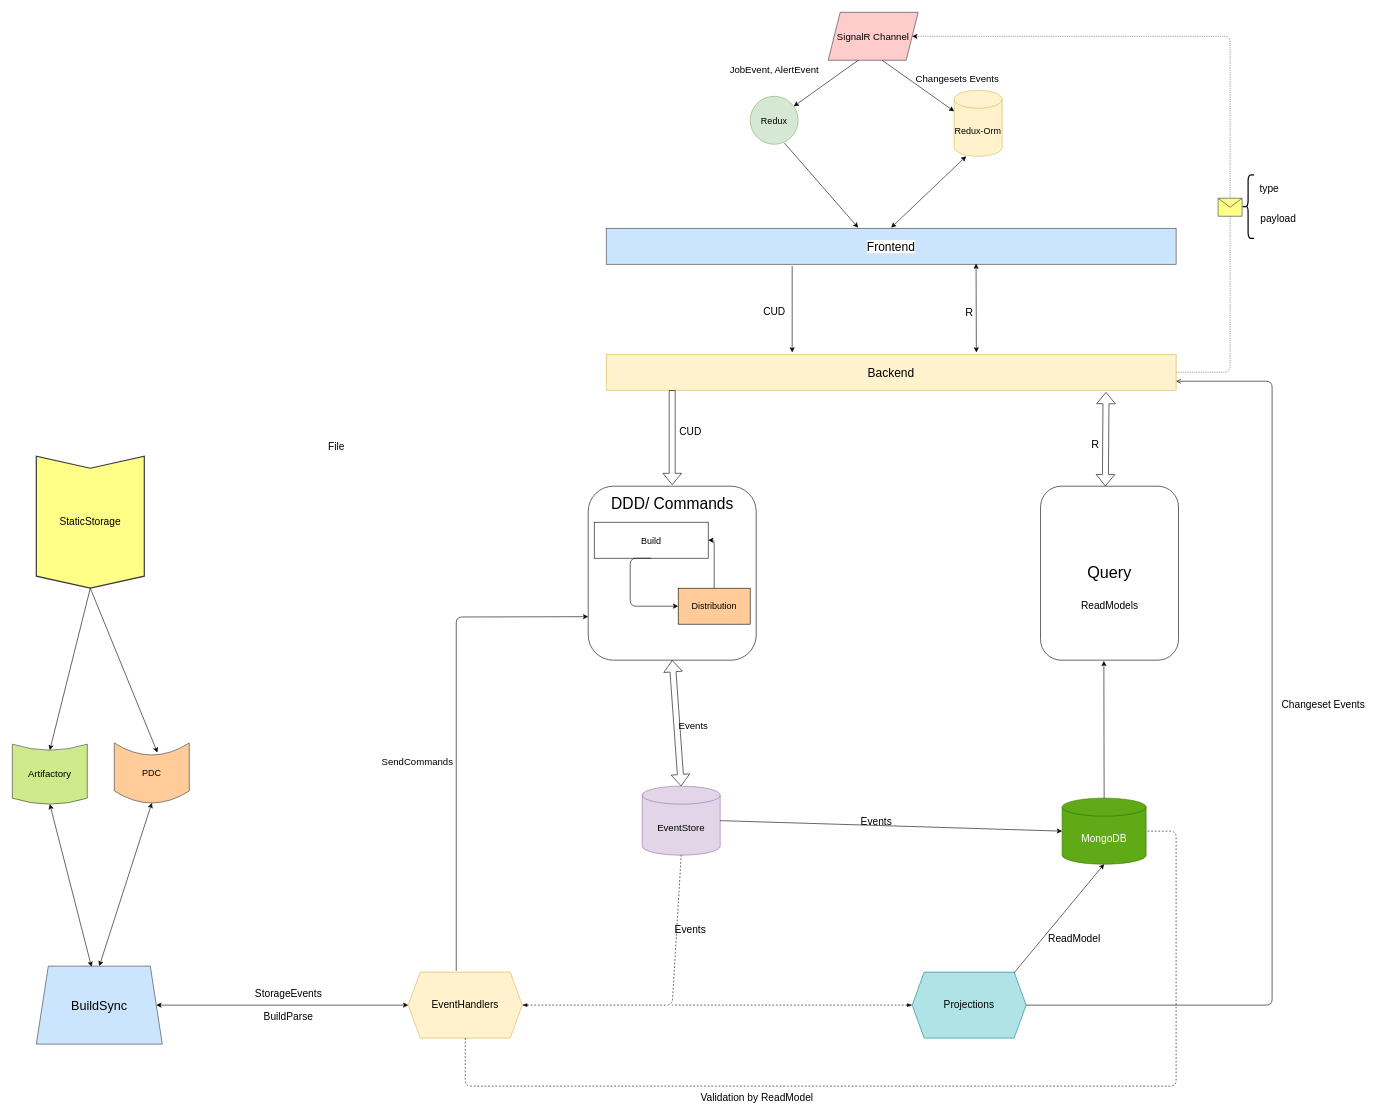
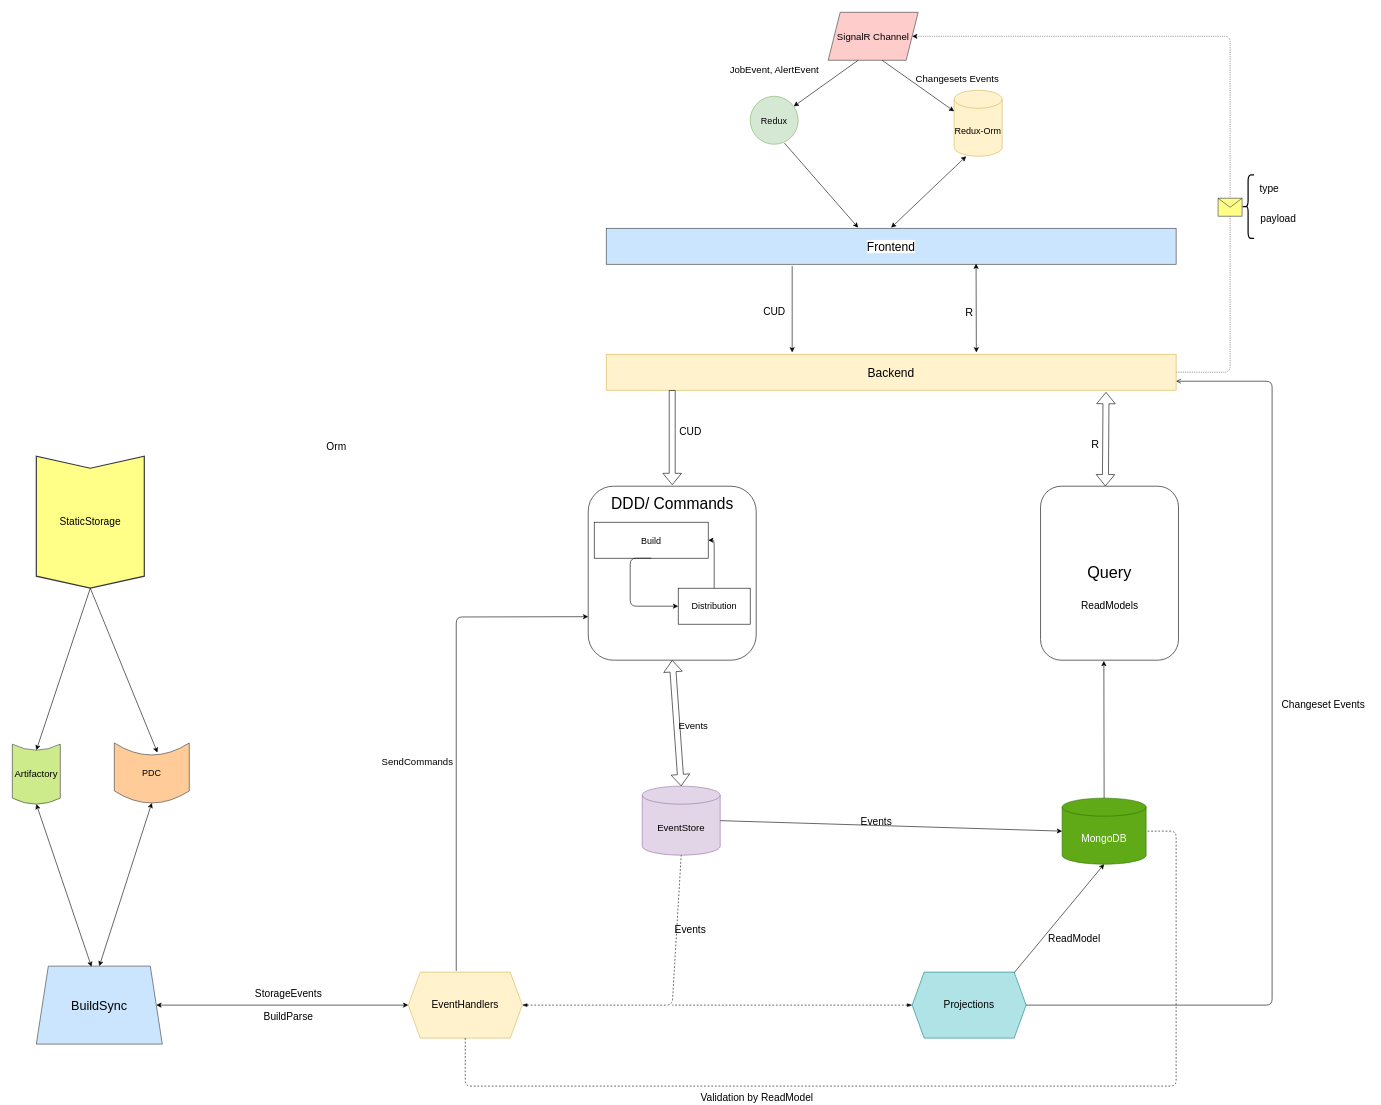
node "File": label "File" -> "Orm"
node "Distribution": fillcolor #ffcc99 -> #ffffff
node "Artifactory": size 75x60 -> 48x60
